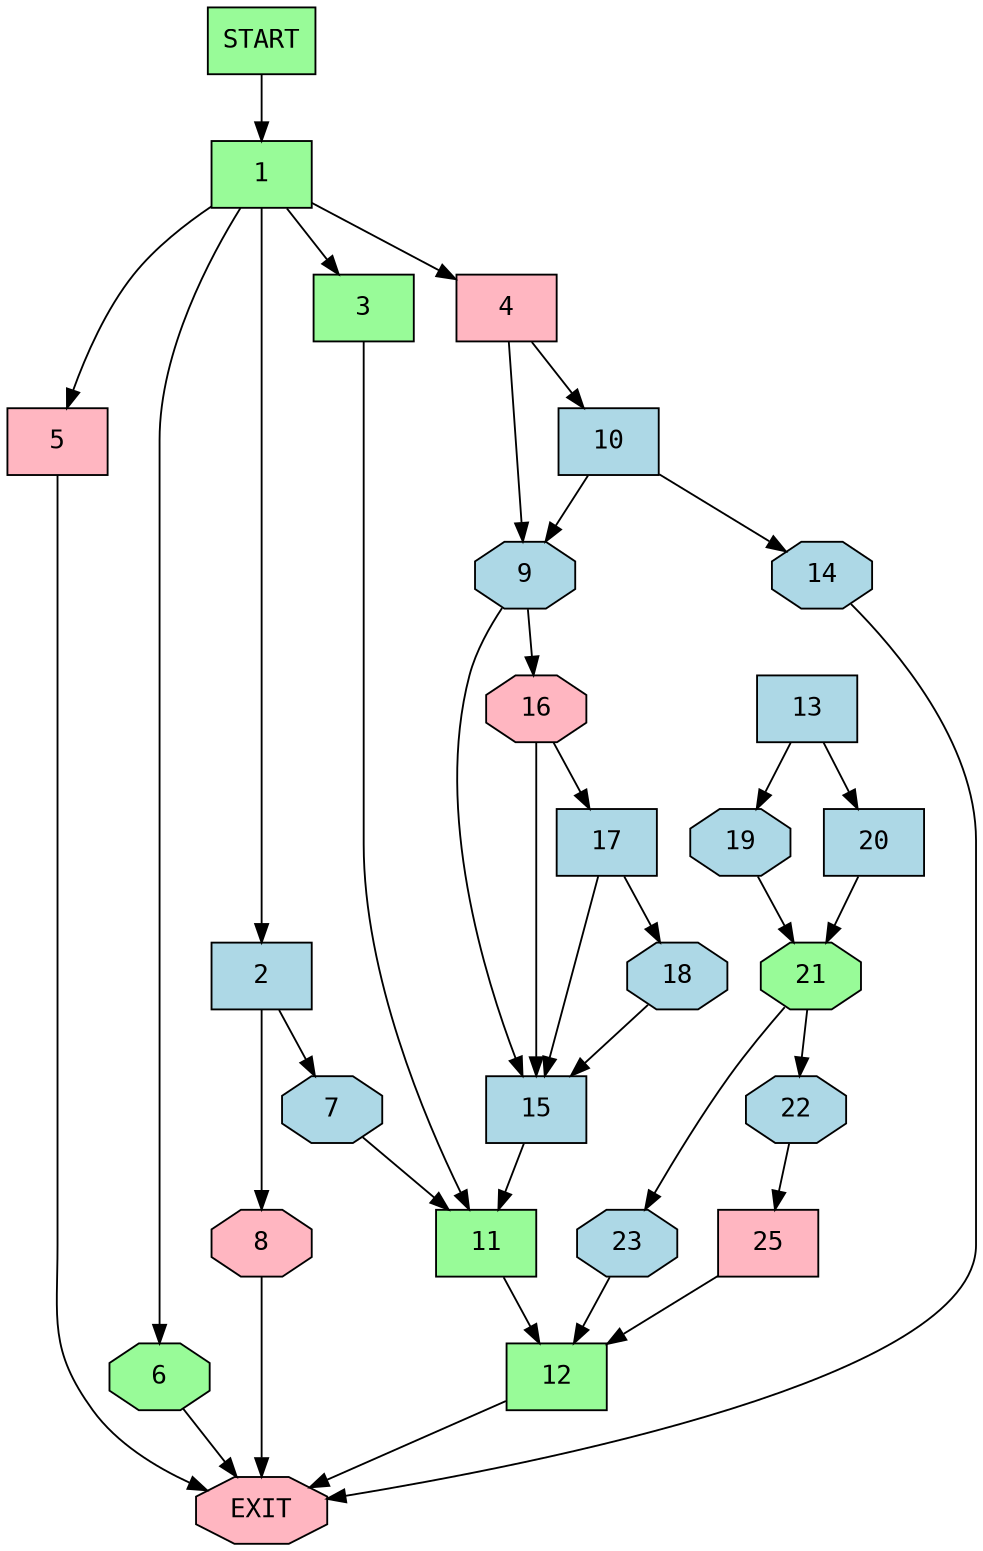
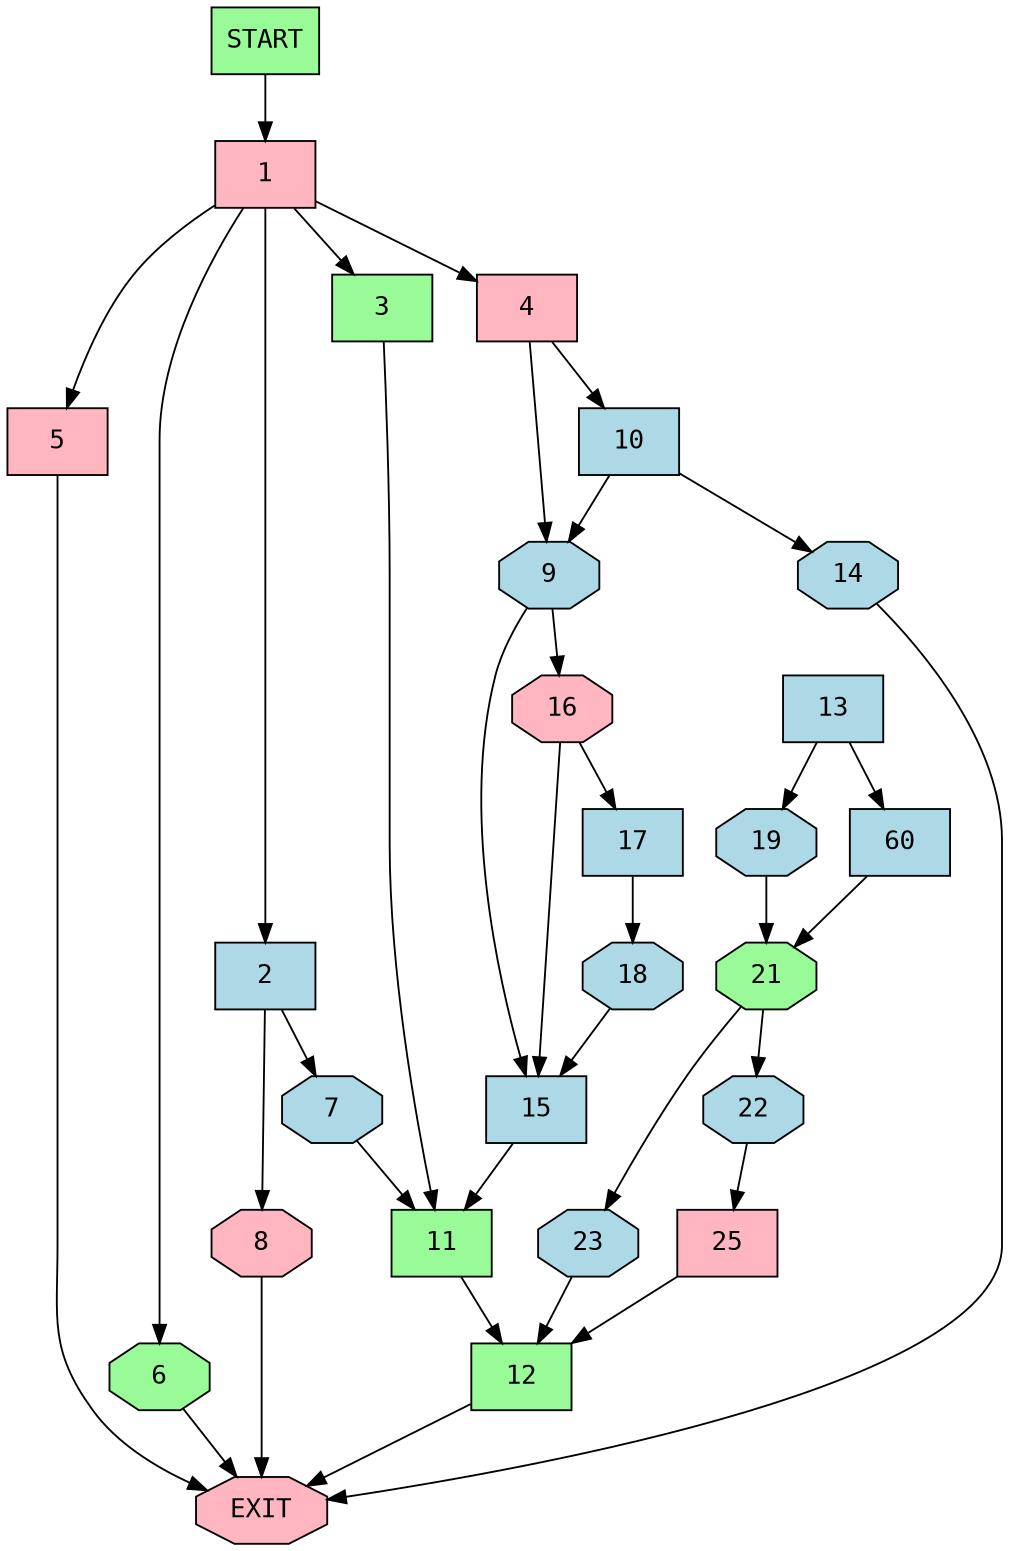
node "1": fillcolor palegreen -> lightpink
node "20": label "20" -> "60"
edge "17" -> "15": removed
